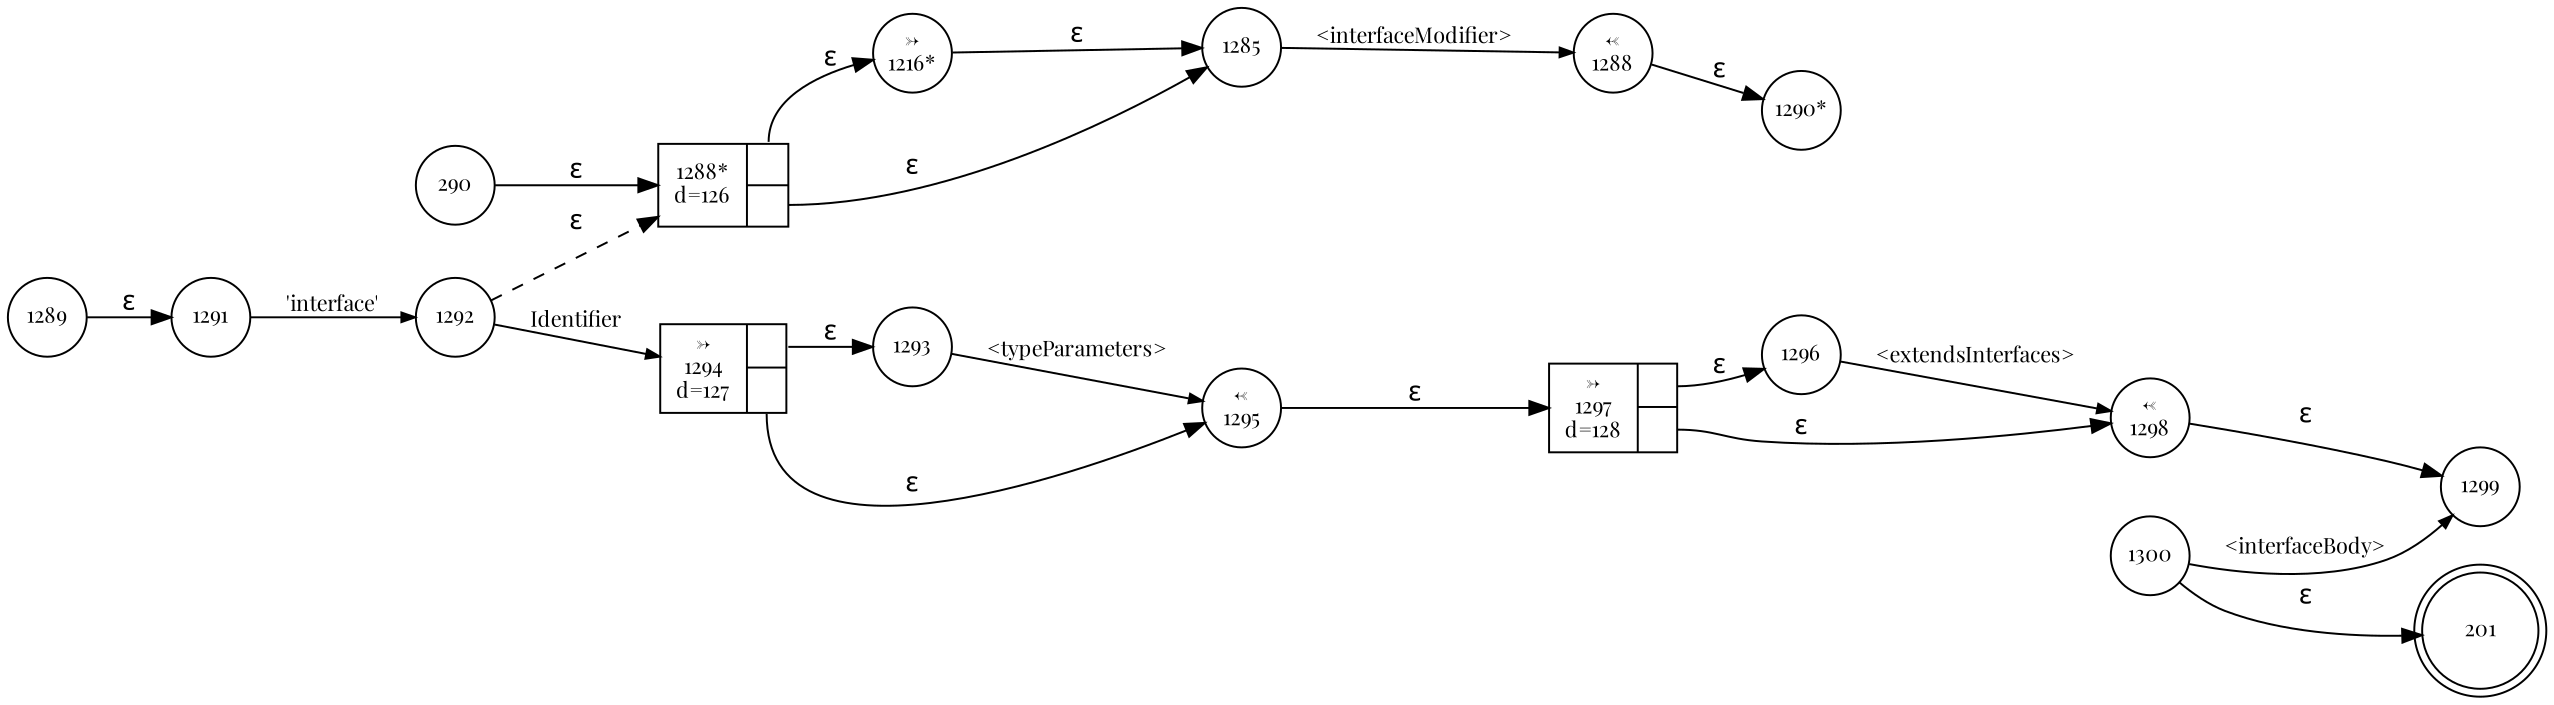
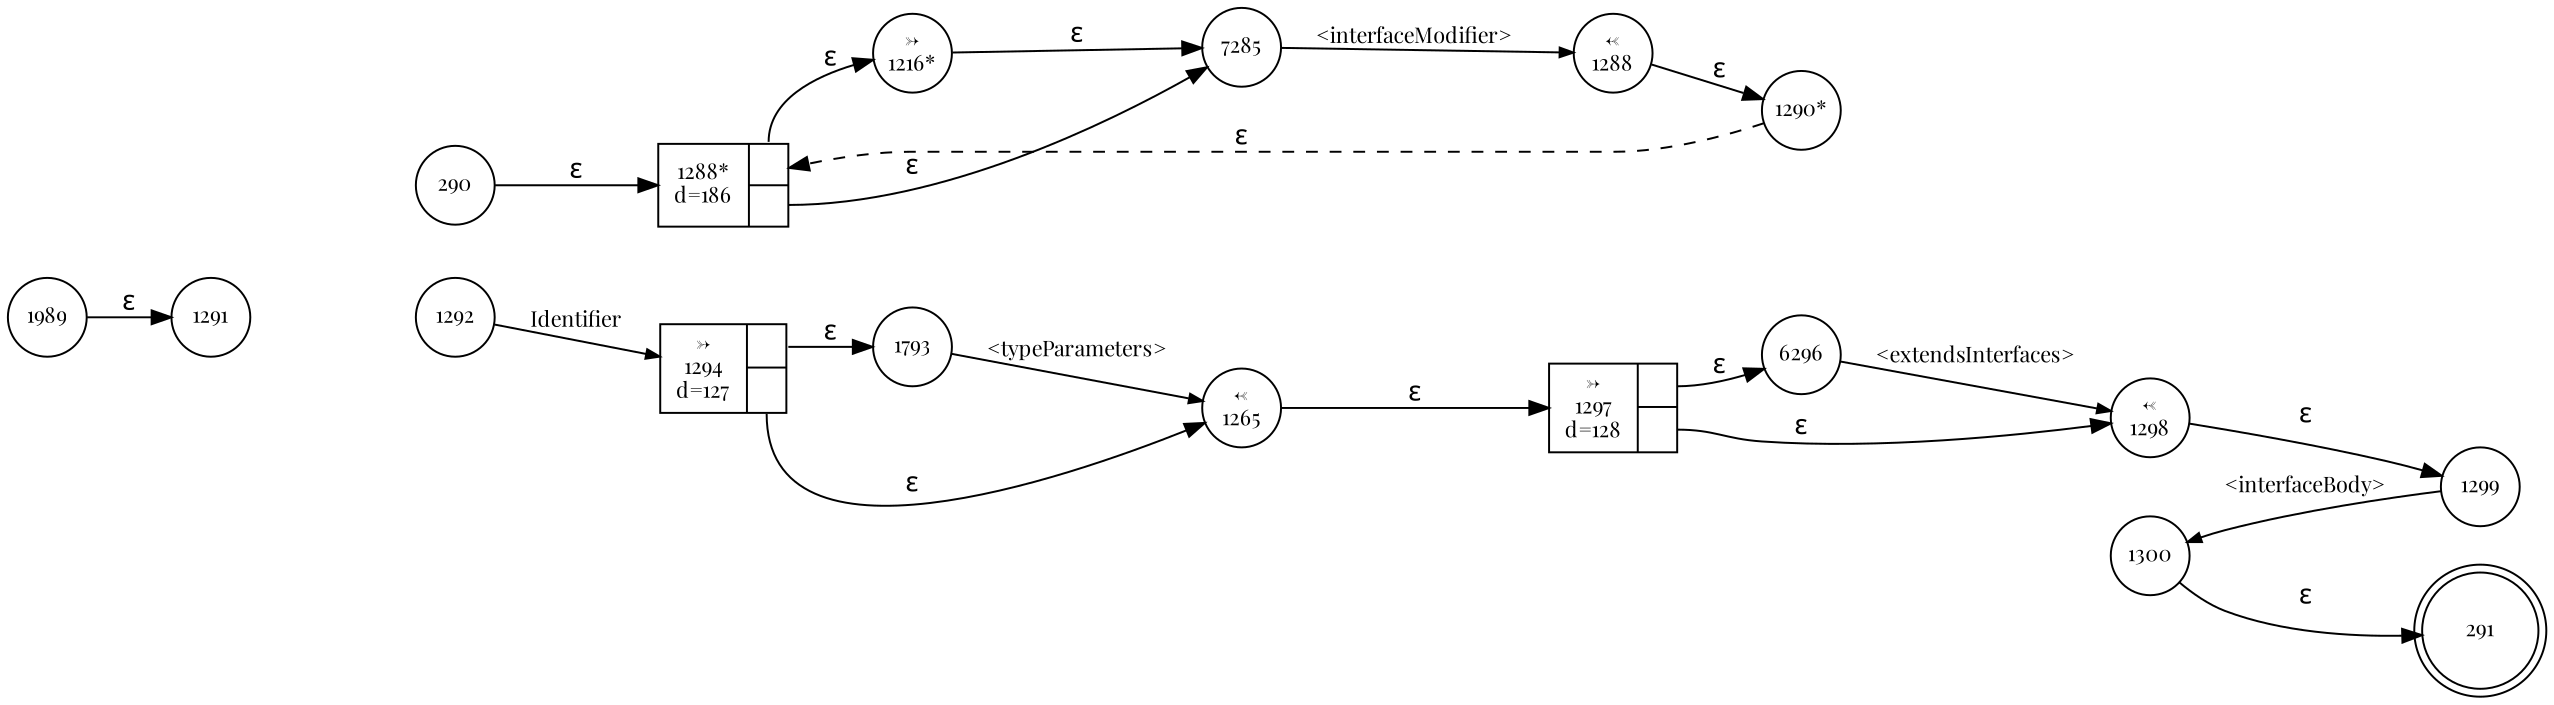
node "1285": label "1285" -> "7285"
node "1288*": text "d=126" -> "d=186"
edge "1292" -> "1288*": now "1290*" -> "1288*"
node "1289": label "1289" -> "1989"
edge "1291" -> "1292": removed, label "'interface'"
node "1293": label "1293" -> "1793"
node "1296": label "1296" -> "6296"
node "← 1295": label "← 1295" -> "← 1265"
edge "1300" -> "1299": reversed
node "201": label "201" -> "291"
